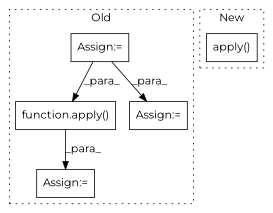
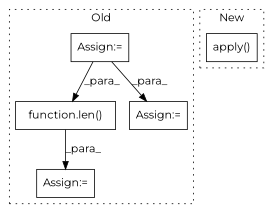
node "function.apply()": label "function.apply()" -> "function.len()"
